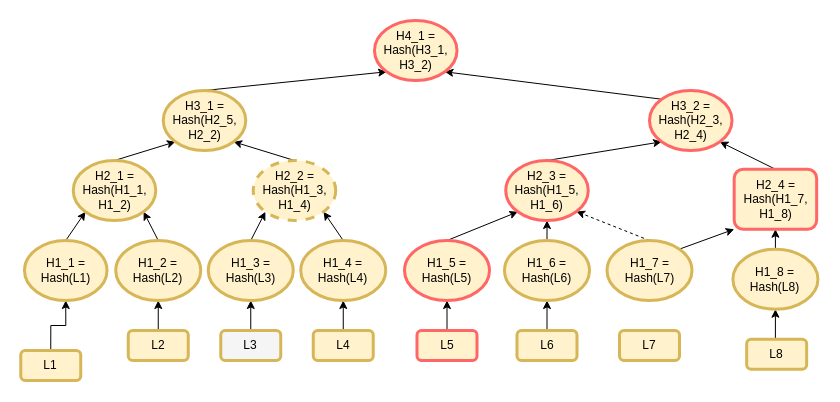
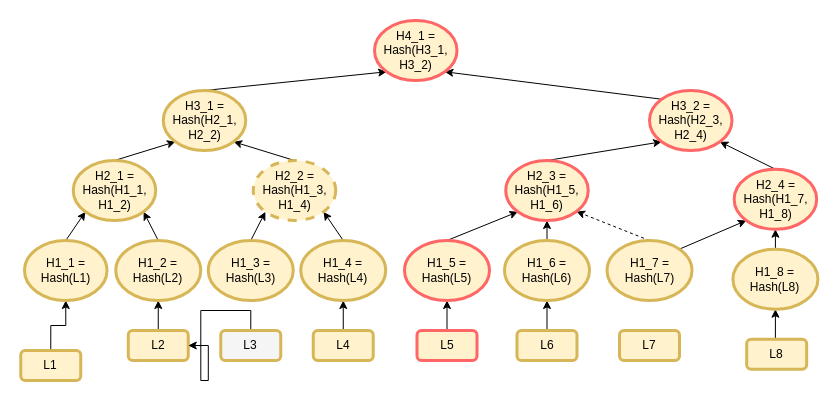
node "H3_1 = Hash(H2_5, H2_2)": label "H3_1 = Hash(H2_5, H2_2)" -> "H3_1 = Hash(H2_1, H2_2)"
node "H2_4 = Hash(H1_7, H1_8)": shape rounded rectangle -> ellipse
edge "L3" -> "H1_3 = Hash(L3)": now "L3" -> "L2"
